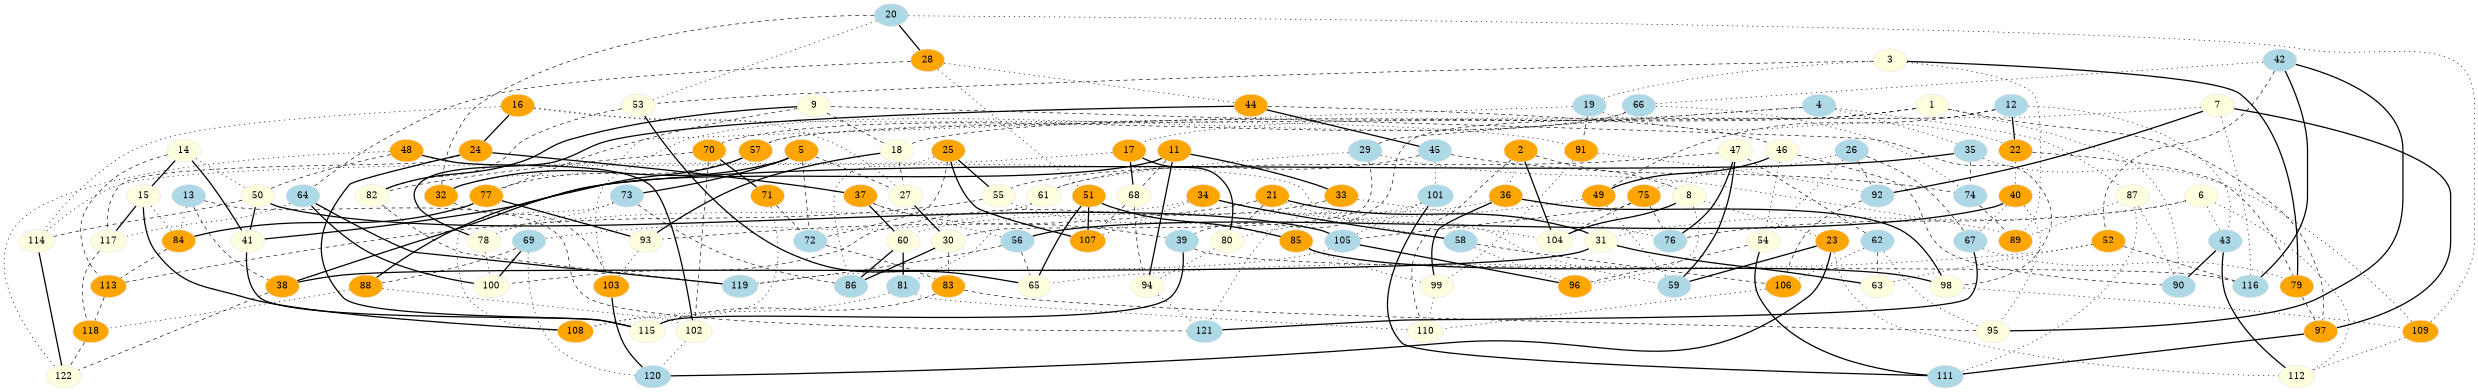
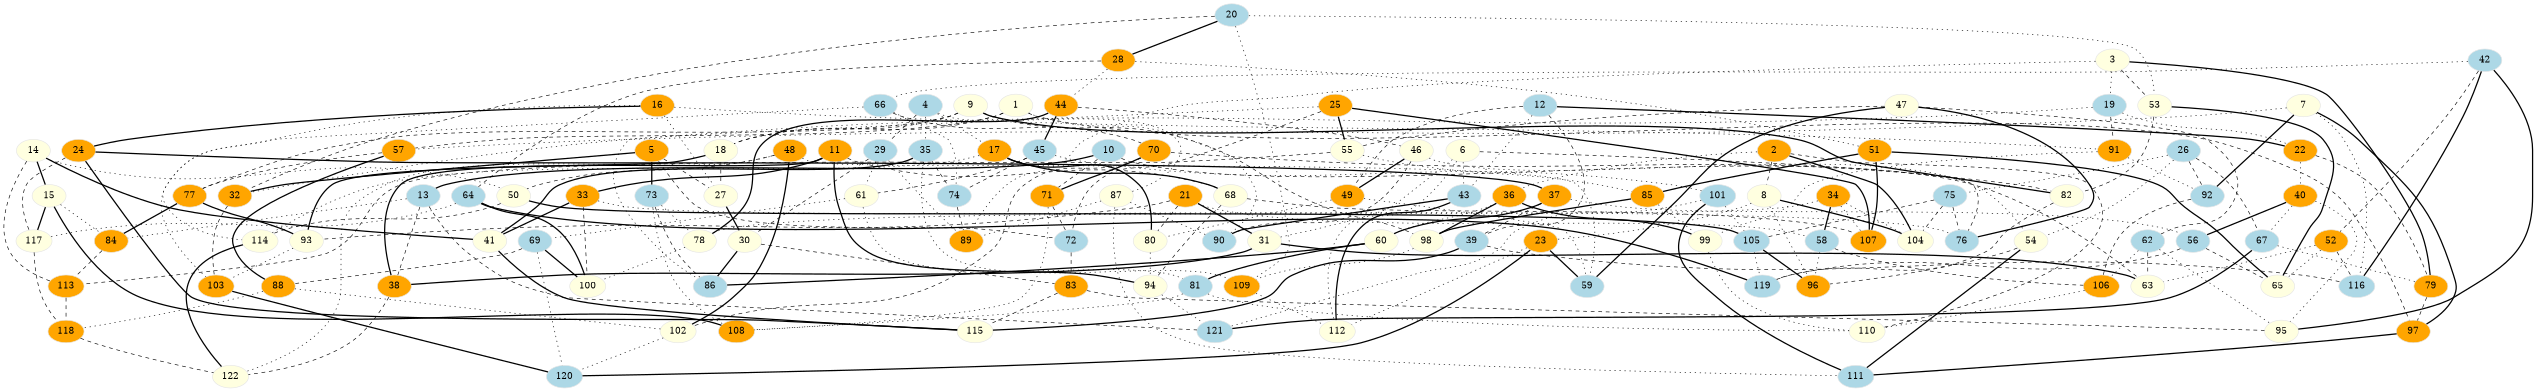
node "10": added
node "75": fillcolor orange -> lightblue
edge "50" -- "41": now "33" -- "41"
